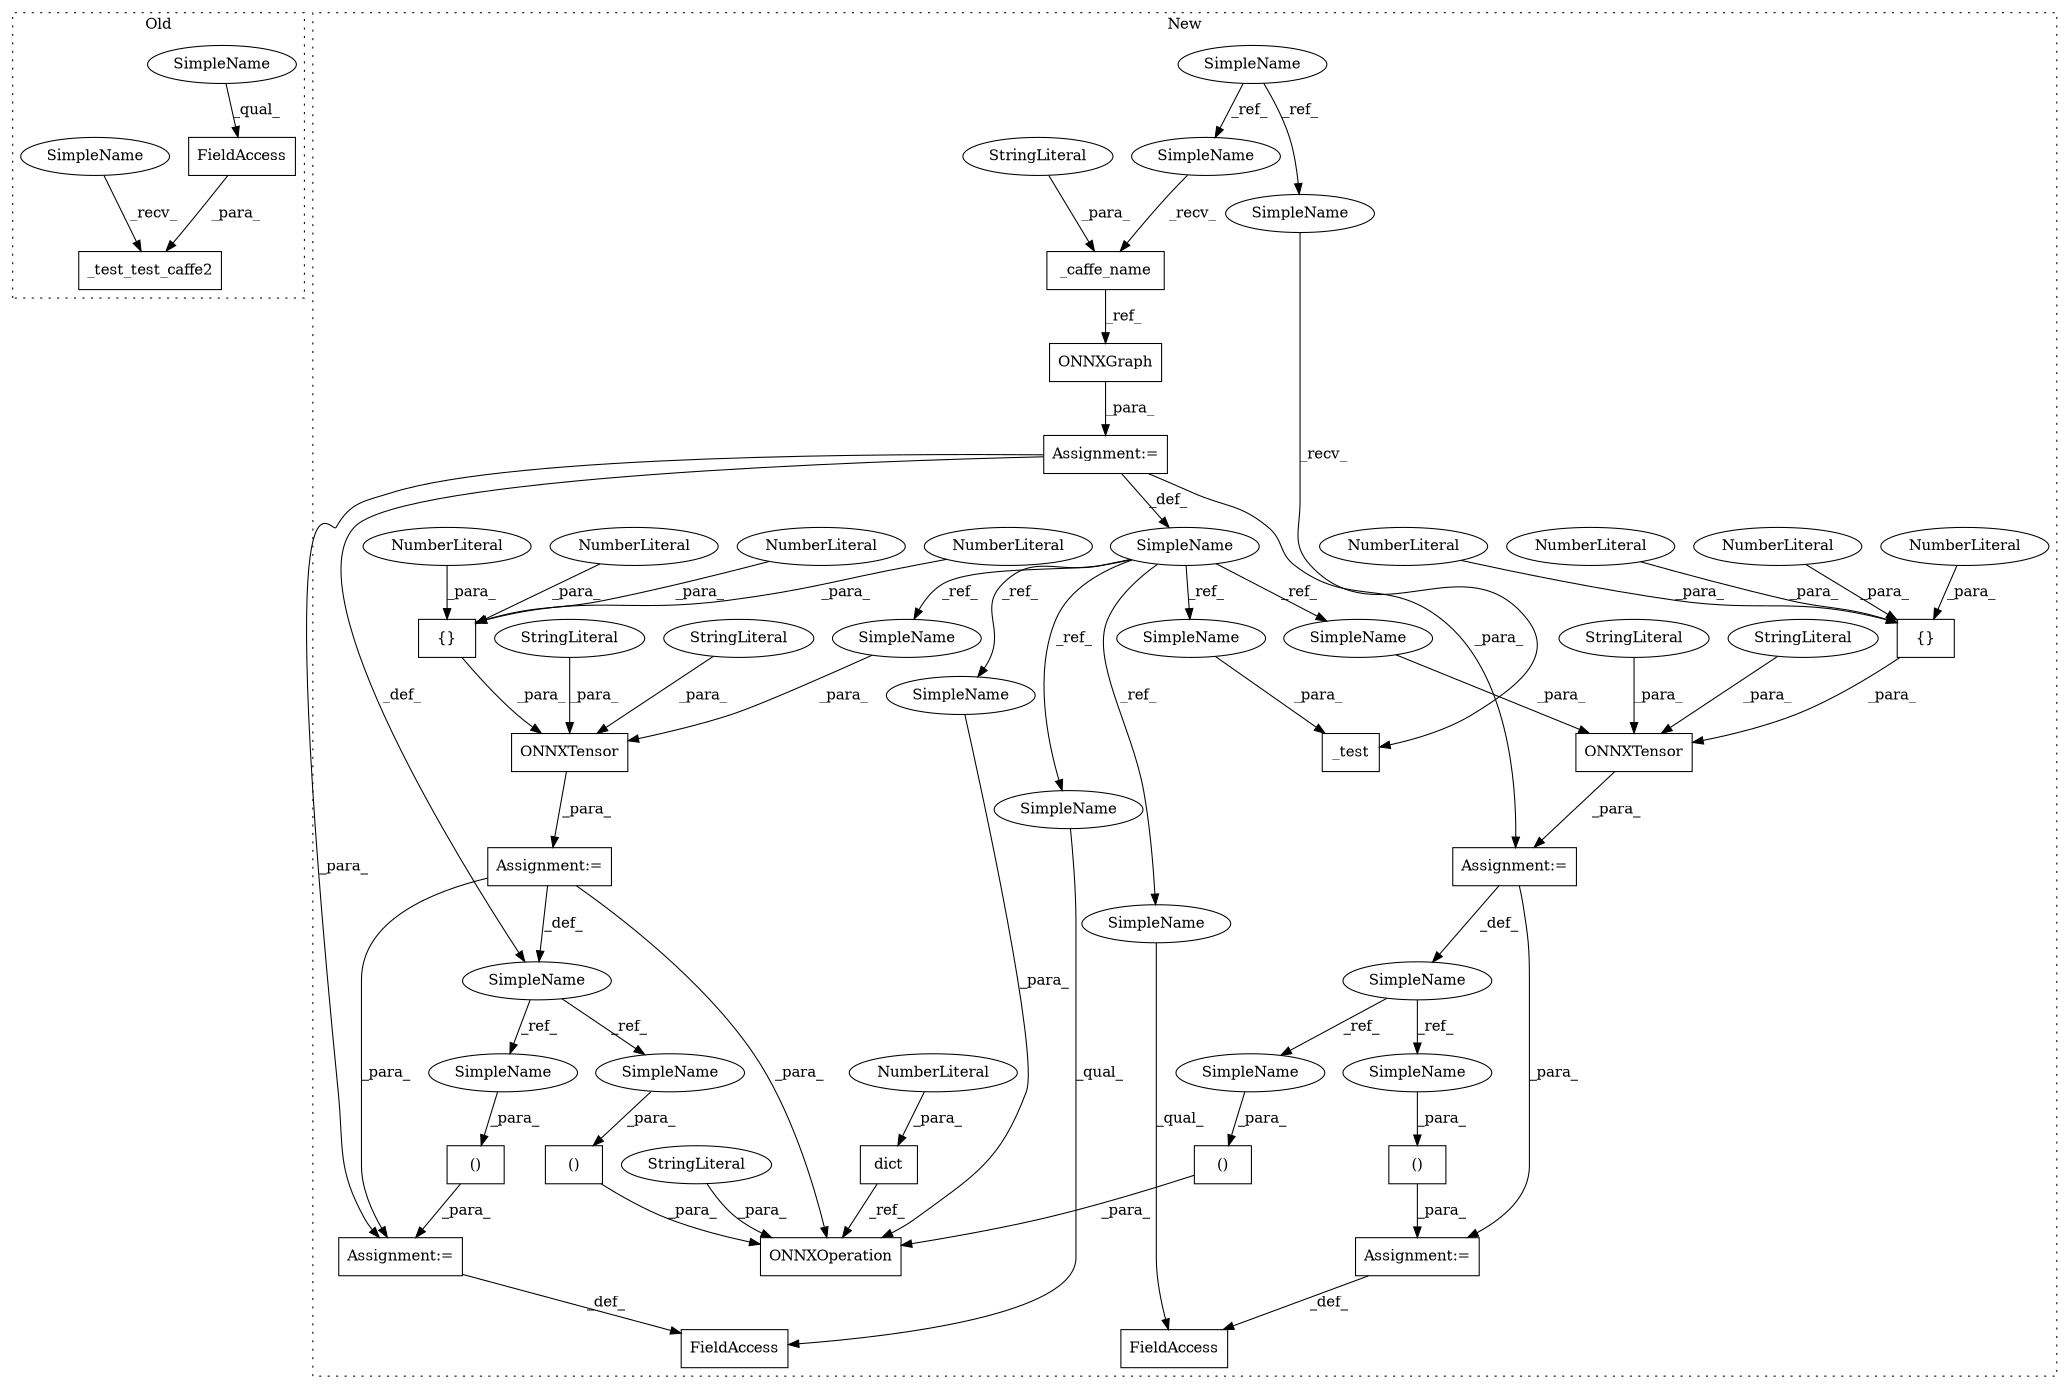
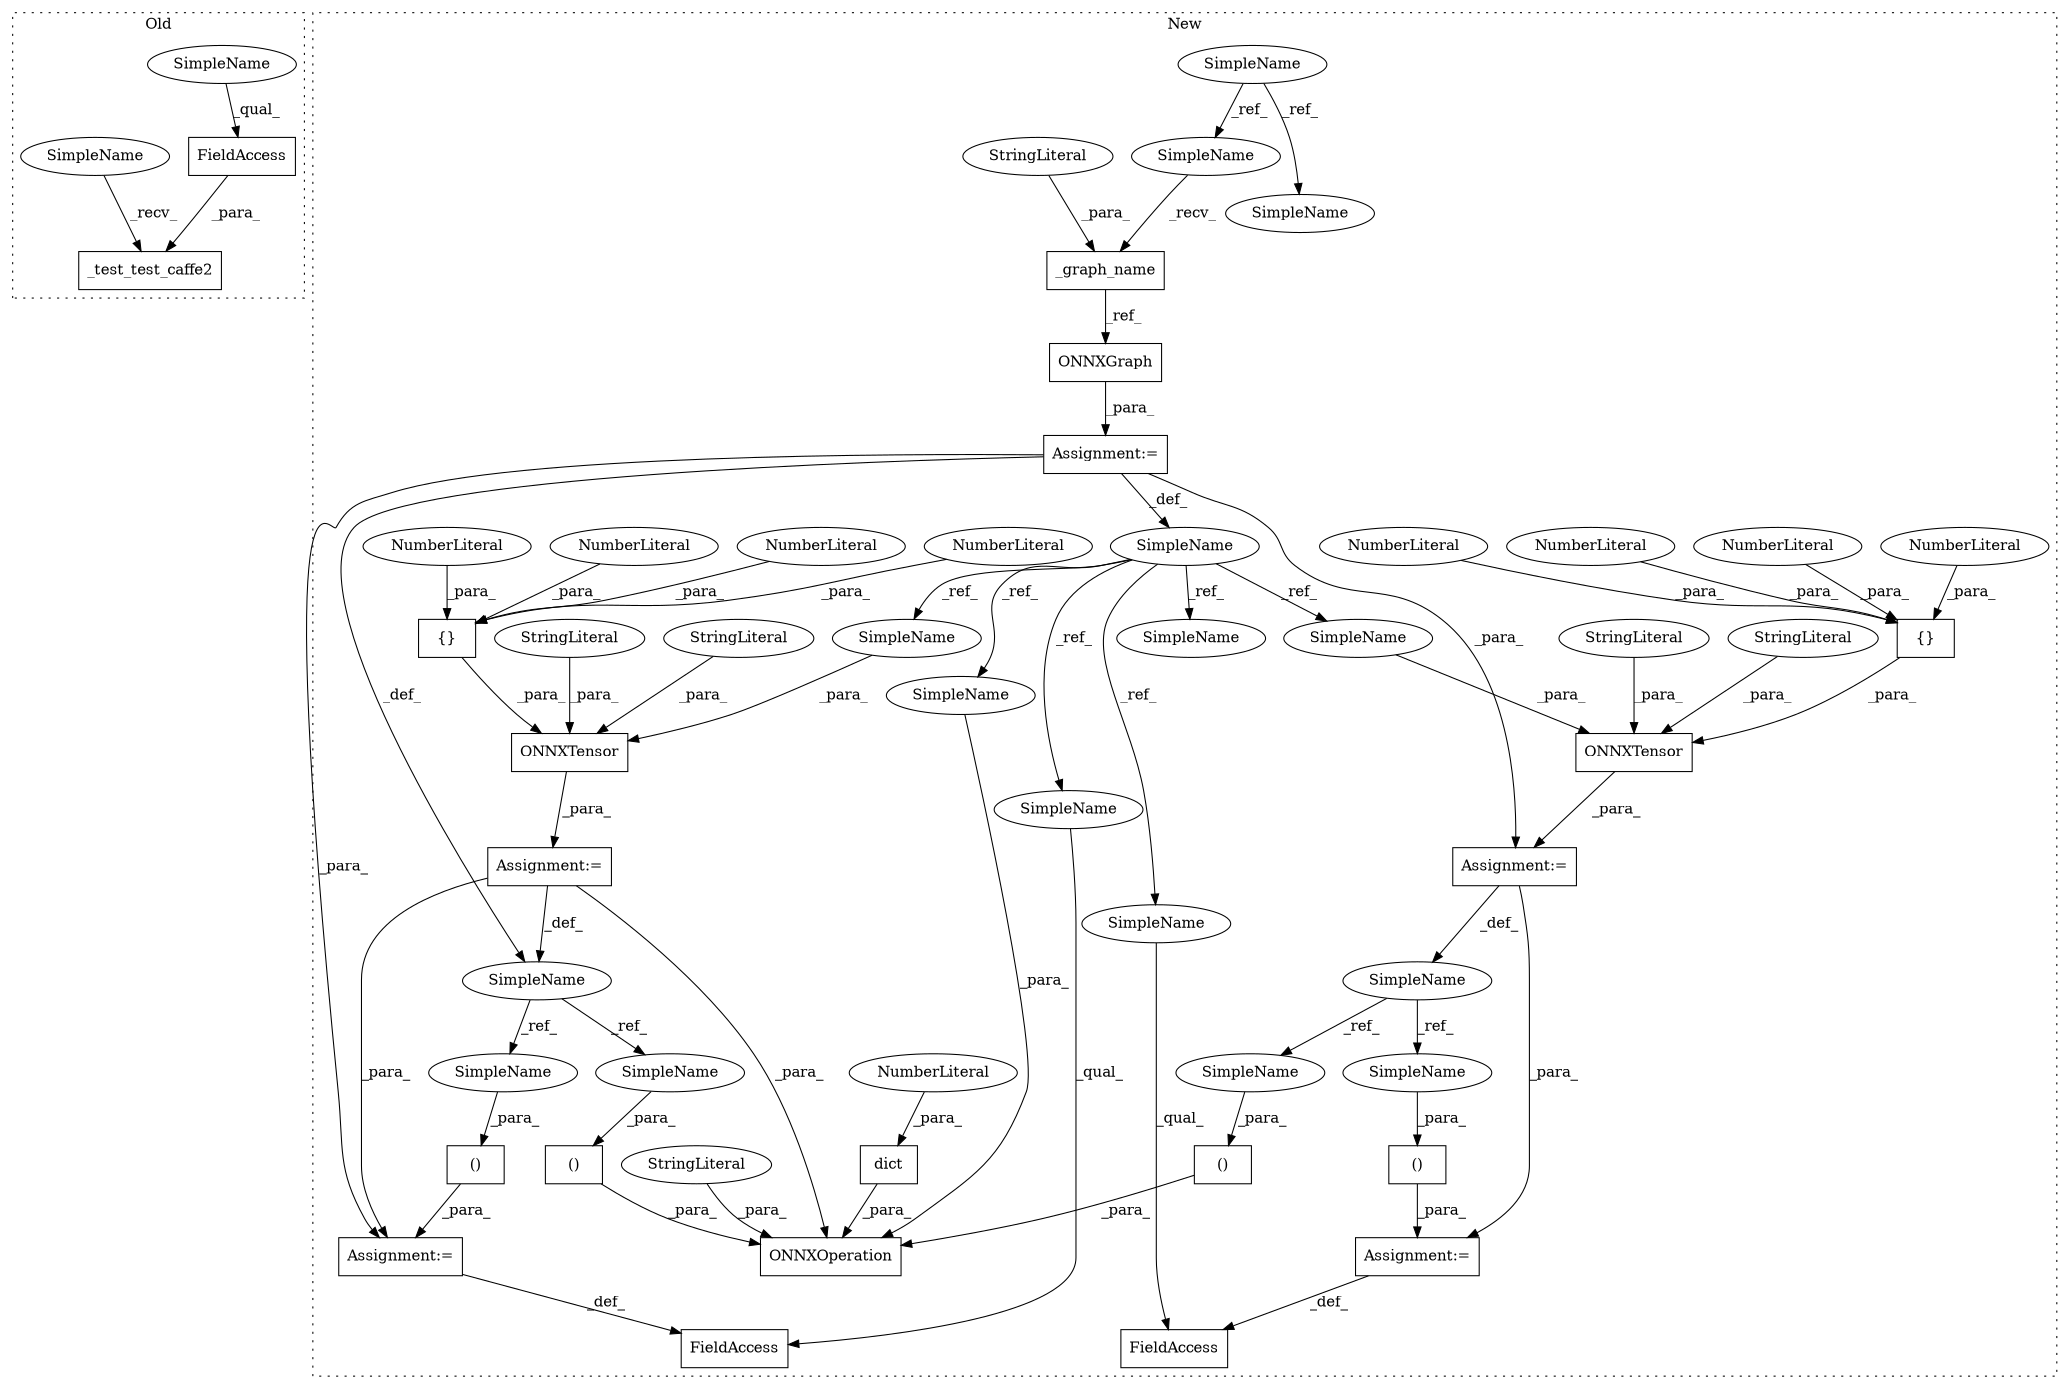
node "_caffe_name": label "_caffe_name" -> "_graph_name"
node "_test": removed
edge "dict" -> "ONNXOperation": label "_ref_" -> "_para_"
